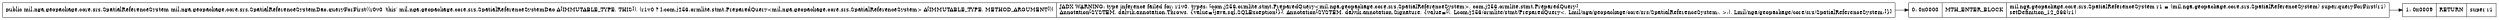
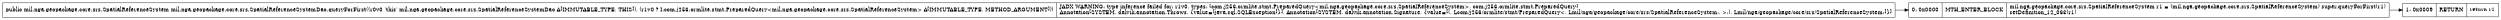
node "1: 0x0009": text "super r1" -> "return r1"
